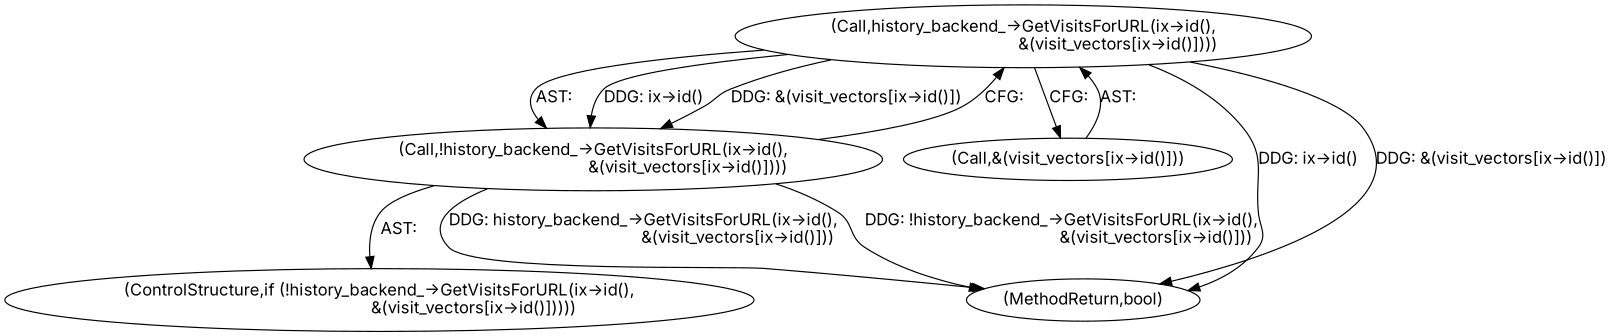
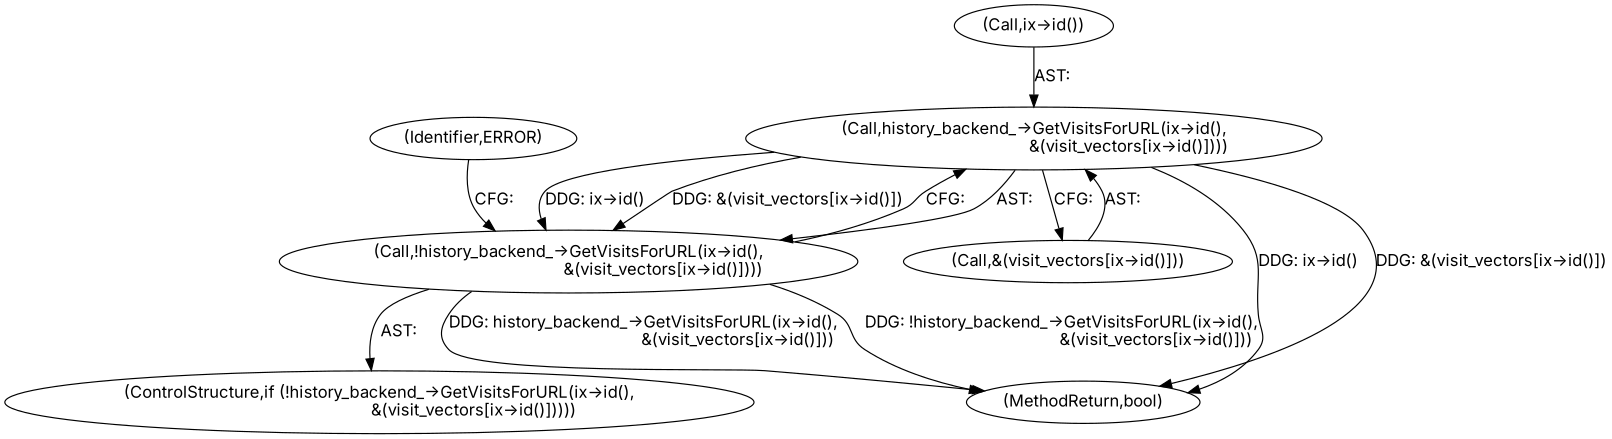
node "(Call,ix->id())": added
node "(Identifier,ERROR)": added
